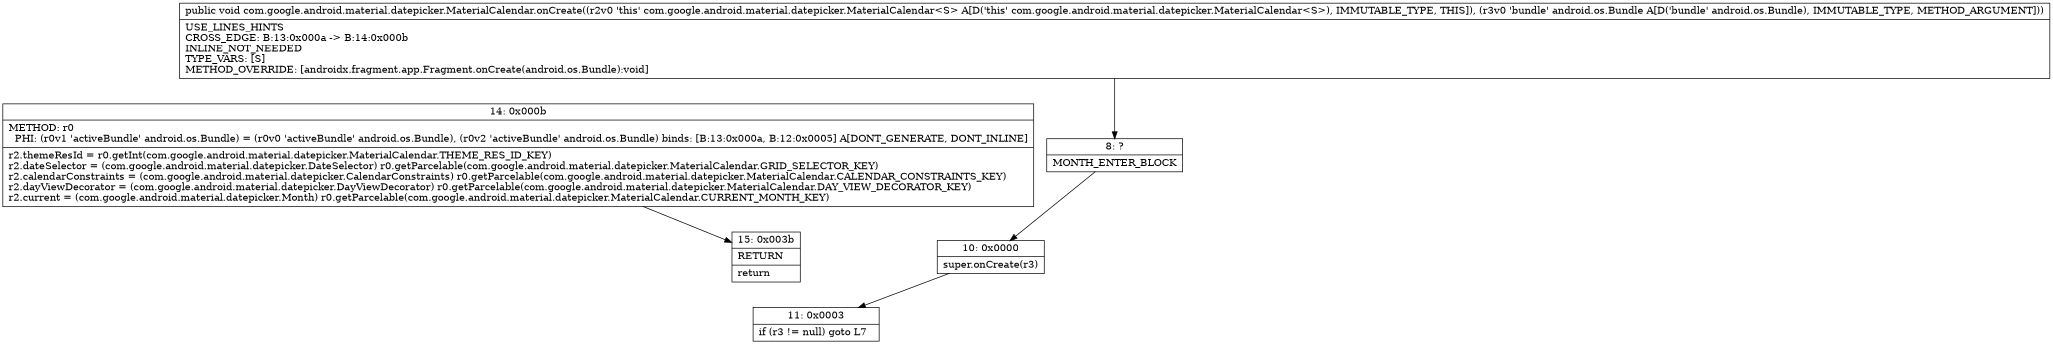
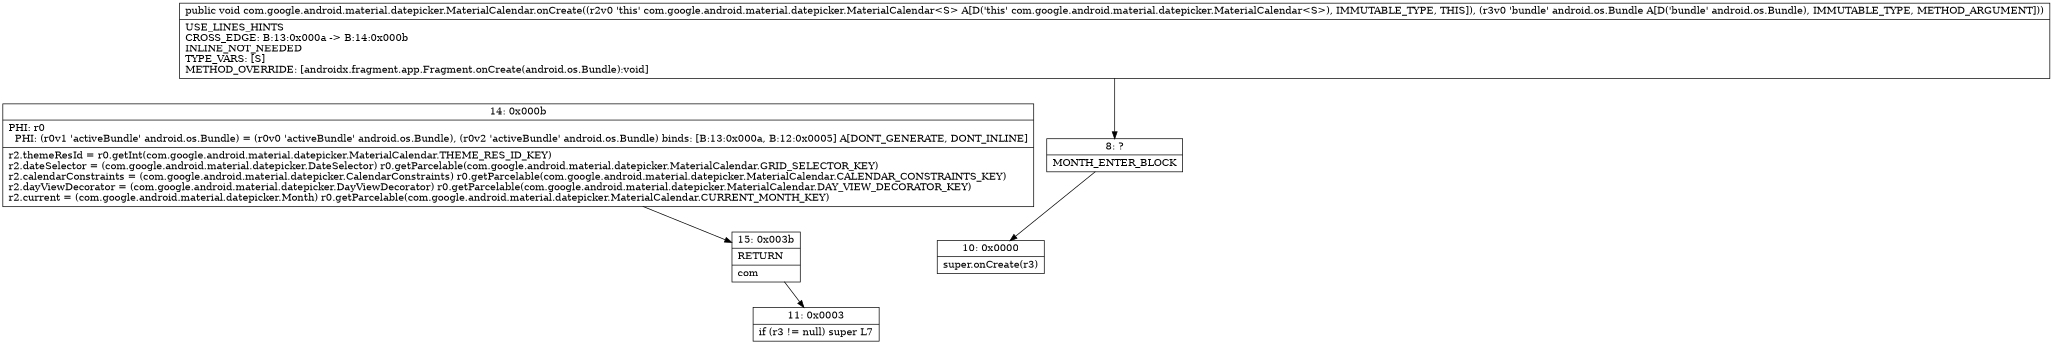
node "14: 0x000b": text "METHOD: r0" -> "PHI: r0"
node "15: 0x003b": text "return" -> "com"
edge "10: 0x0000" -> "11: 0x0003": now "15: 0x003b" -> "11: 0x0003"
node "11: 0x0003": text "if (r3 != null) goto L7" -> "if (r3 != null) super L7"
